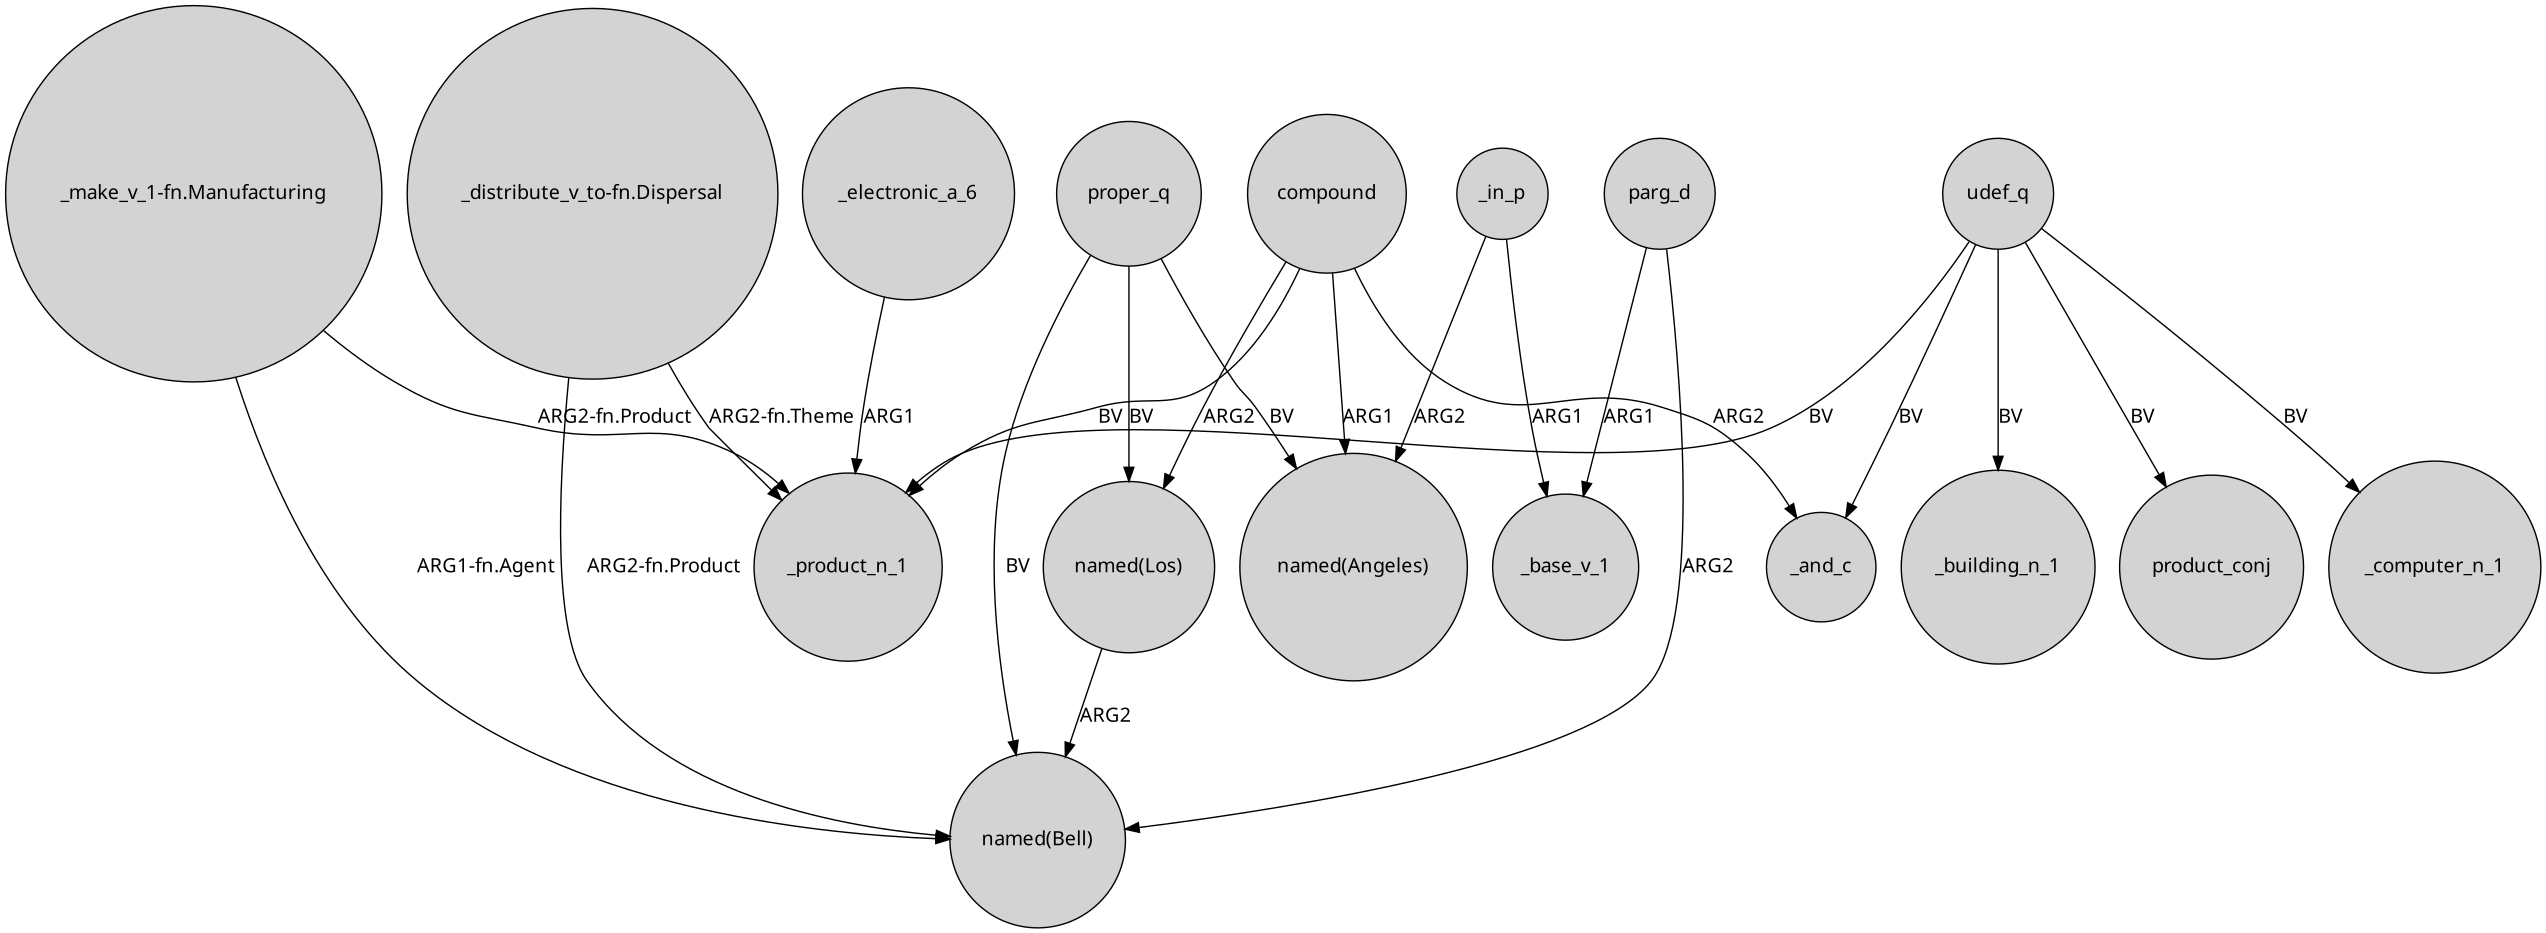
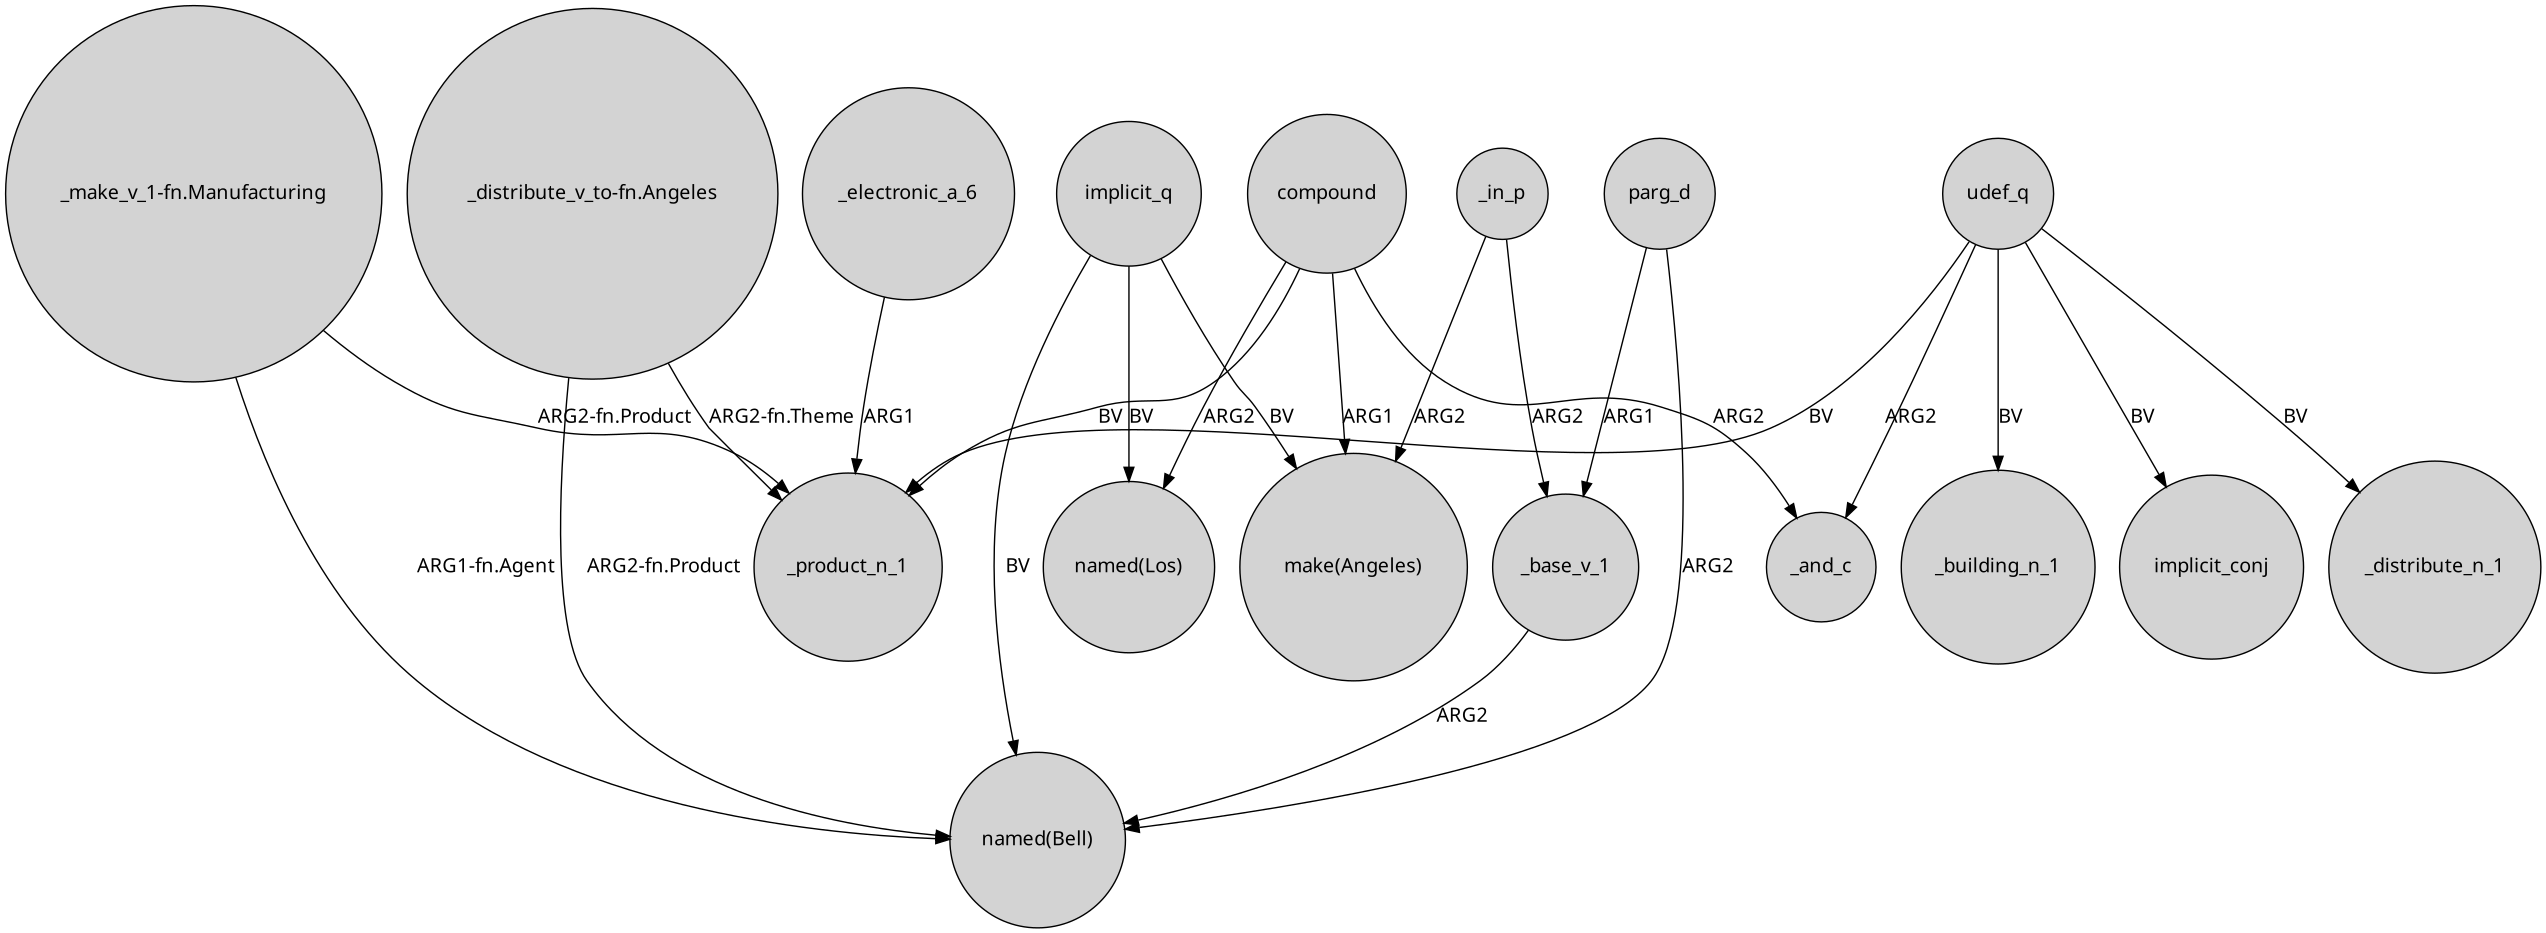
node "_distribute_v_to-fn.Dispersal": label "_distribute_v_to-fn.Dispersal" -> "_distribute_v_to-fn.Angeles"
node "proper_q": label "proper_q" -> "implicit_q"
edge "_in_p" -> "_base_v_1": label "ARG1" -> "ARG2"
edge "udef_q" -> "_and_c": label "BV" -> "ARG2"
node "named(Angeles)": label "named(Angeles)" -> "make(Angeles)"
node "product_conj": label "product_conj" -> "implicit_conj"
node "_computer_n_1": label "_computer_n_1" -> "_distribute_n_1"
edge "named(Los)" -> "named(Bell)": now "_base_v_1" -> "named(Bell)"
